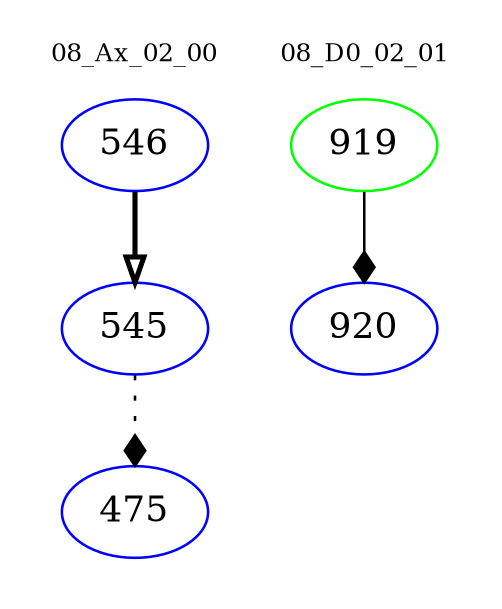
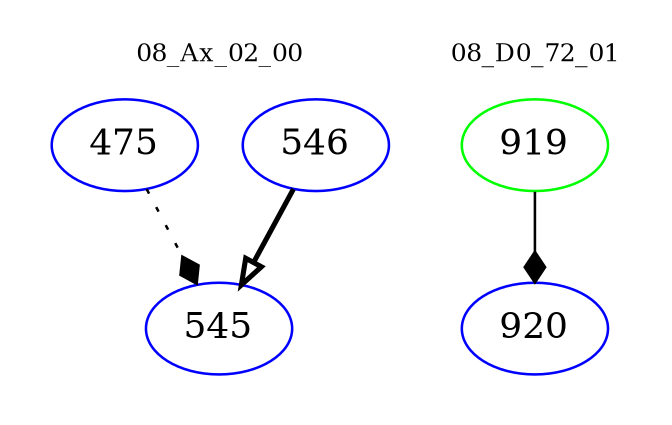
cluster "08_D0_02_01": label "08_D0_02_01" -> "08_D0_72_01"
edge "545" -> "475": reversed
